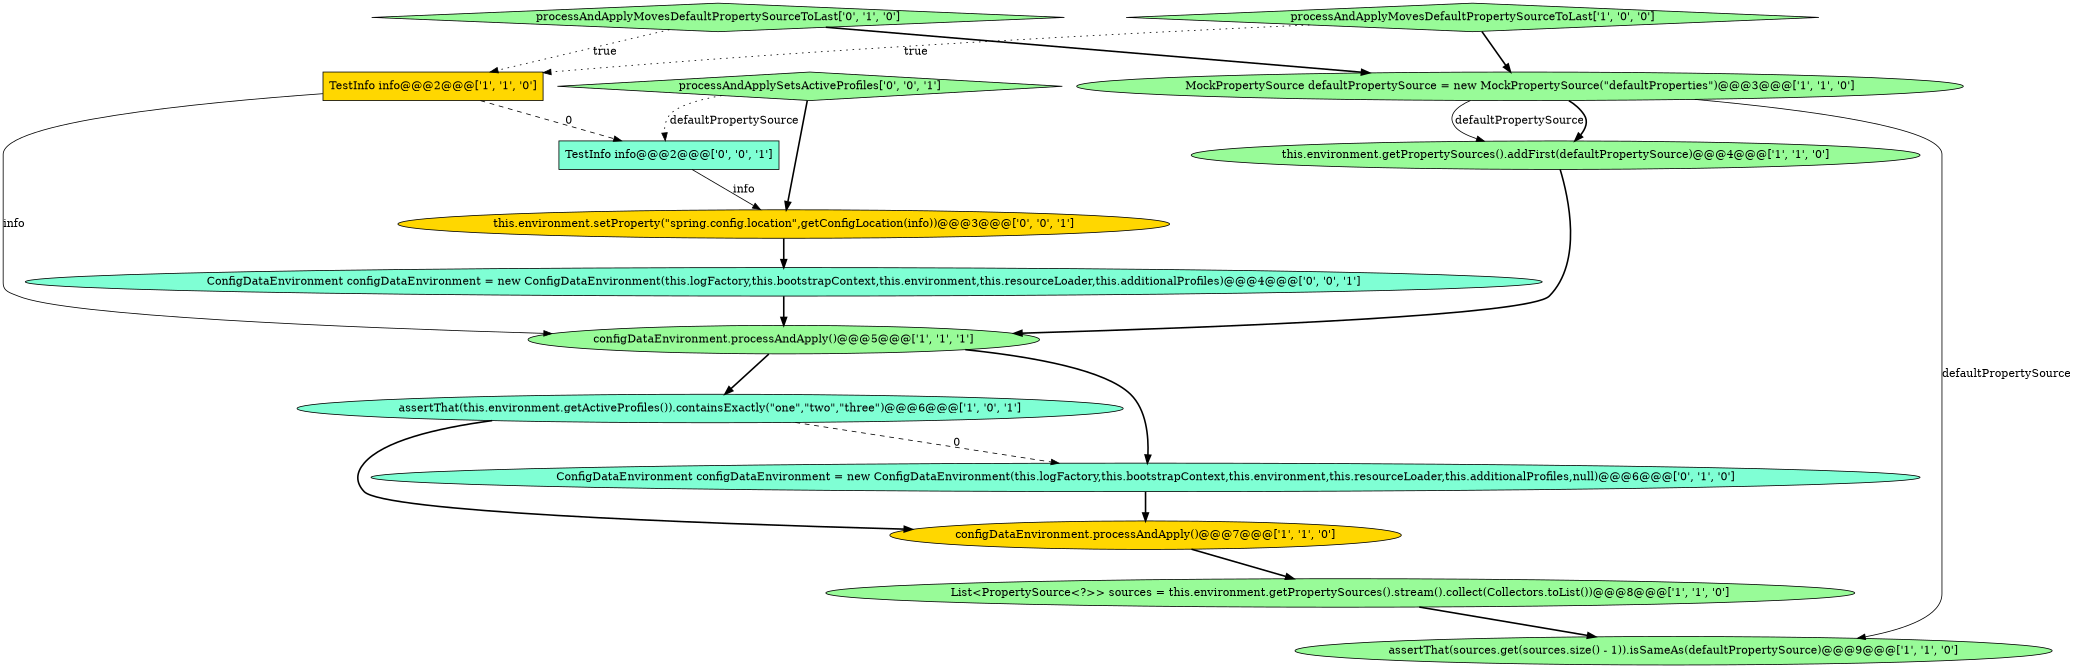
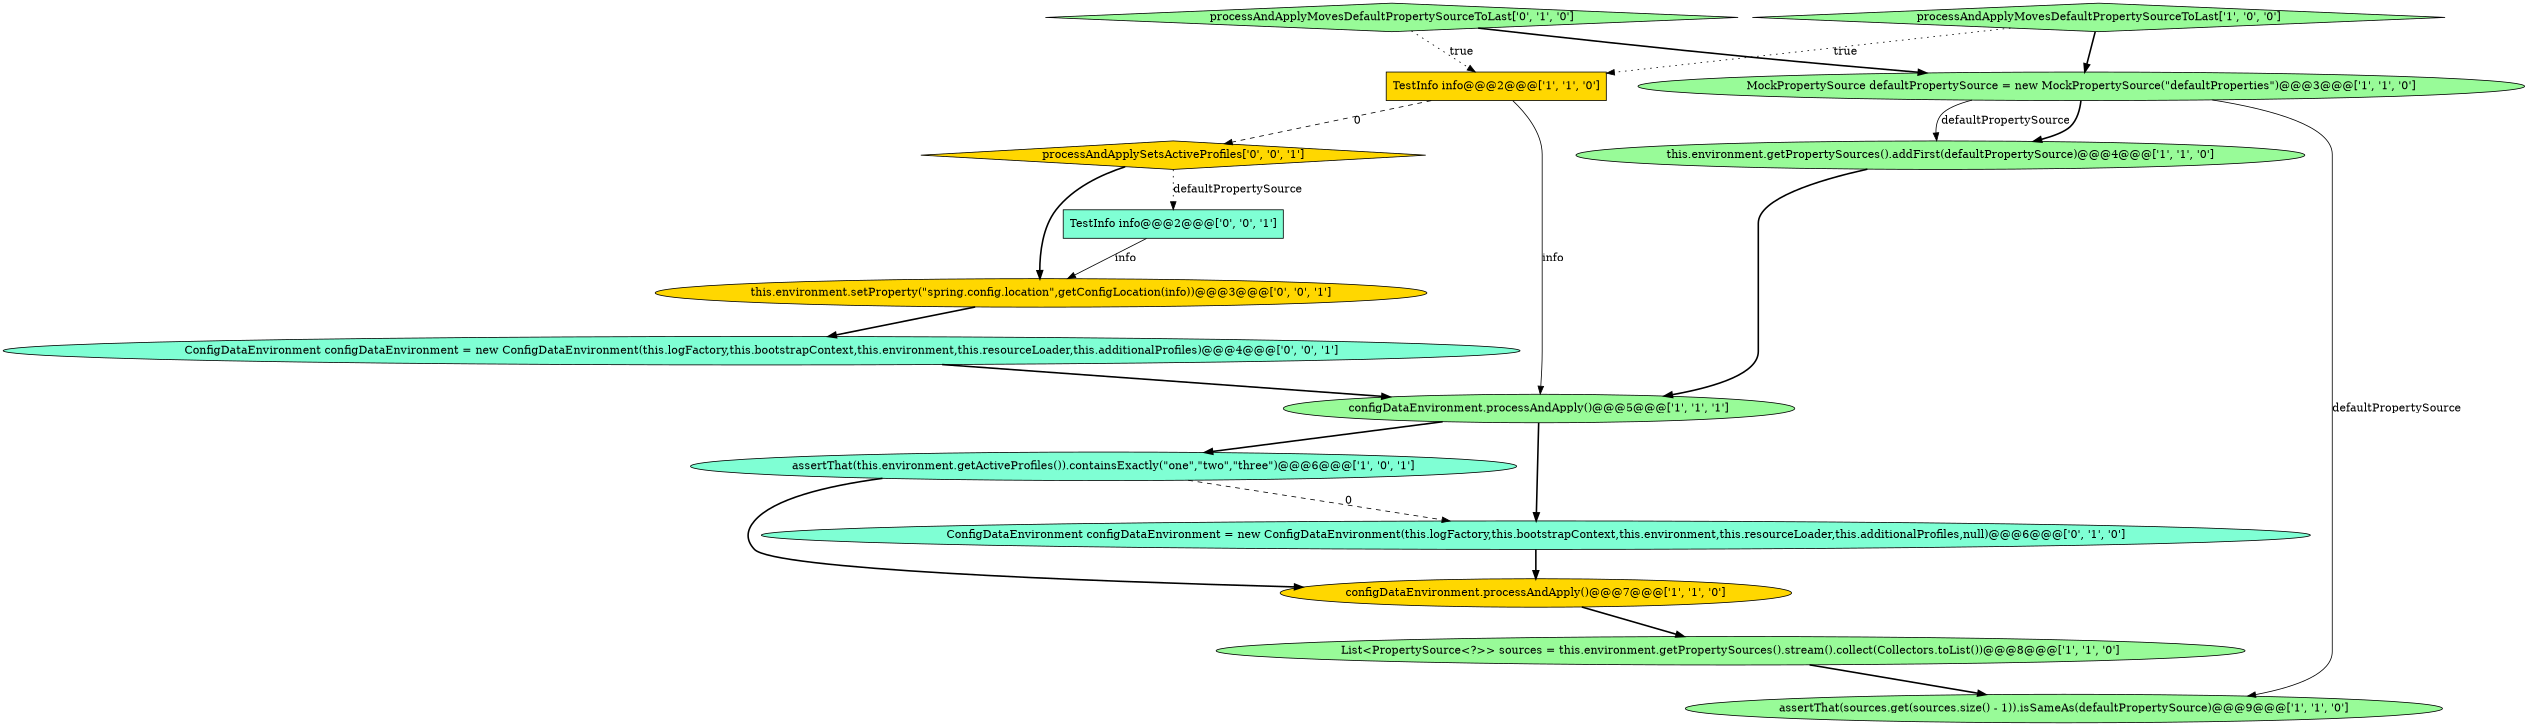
node "processAndApplySetsActiveProfiles['0', '0', '1']": fillcolor palegreen -> gold
edge "TestInfo info@@@2@@@['1', '1', '0']" -> "TestInfo info@@@2@@@['0', '0', '1']": now "TestInfo info@@@2@@@['1', '1', '0']" -> "processAndApplySetsActiveProfiles['0', '0', '1']"
